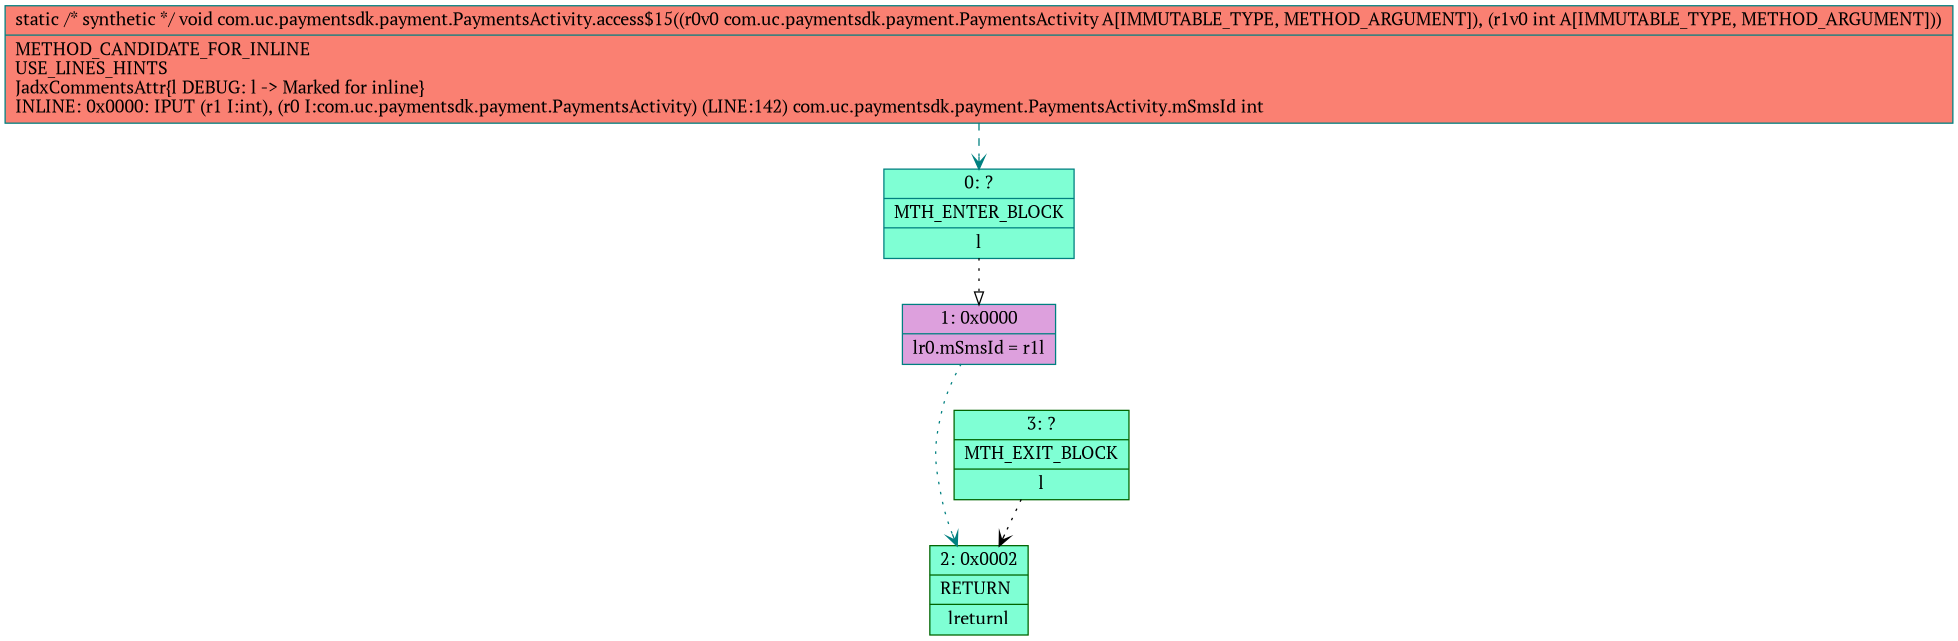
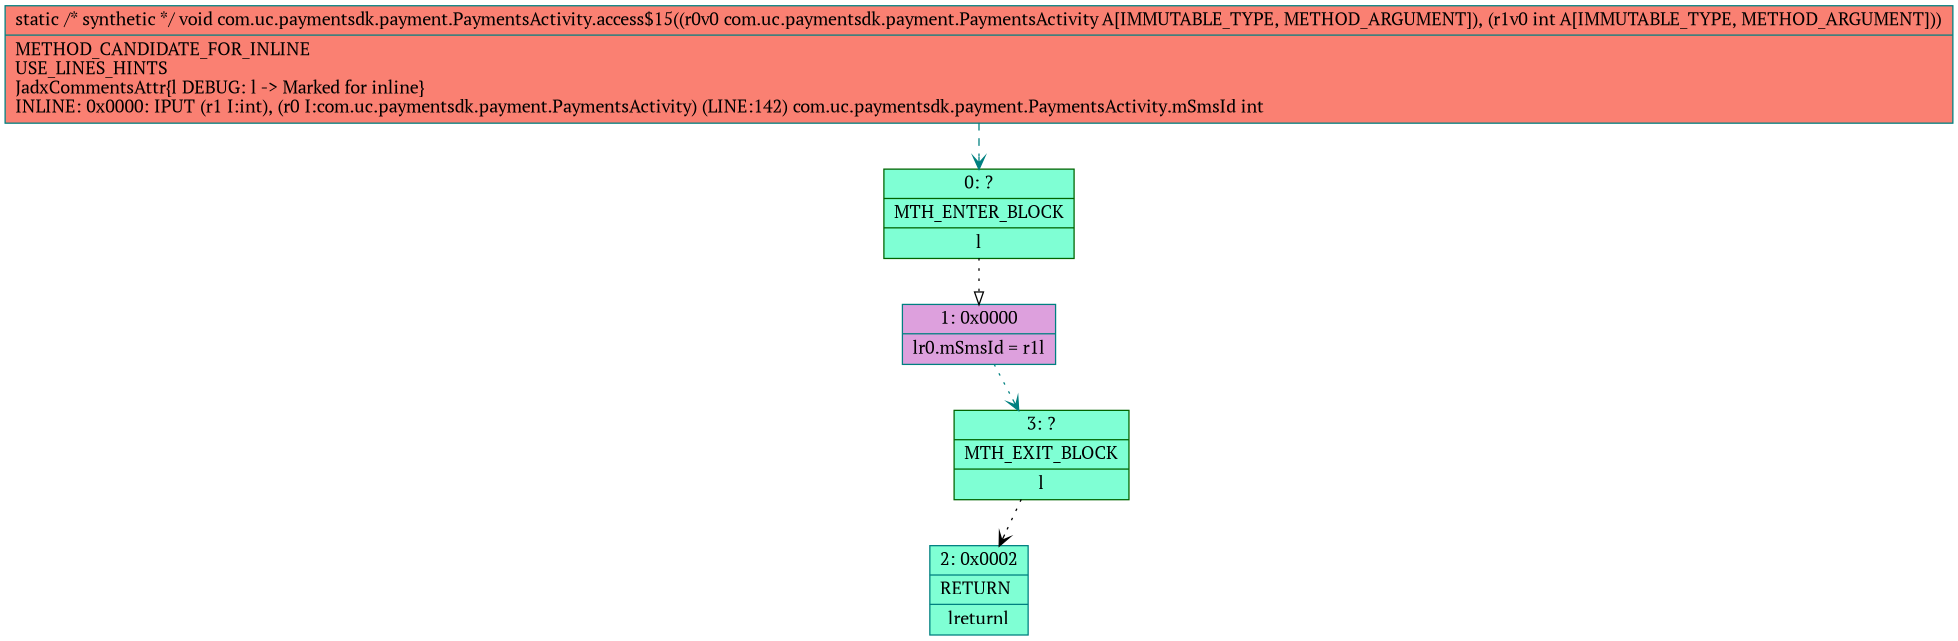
node "0: ?": color teal -> darkgreen
edge "1: 0x0000" -> "2: 0x0002": now "1: 0x0000" -> "3: ?"
node "2: 0x0002": color darkgreen -> teal
